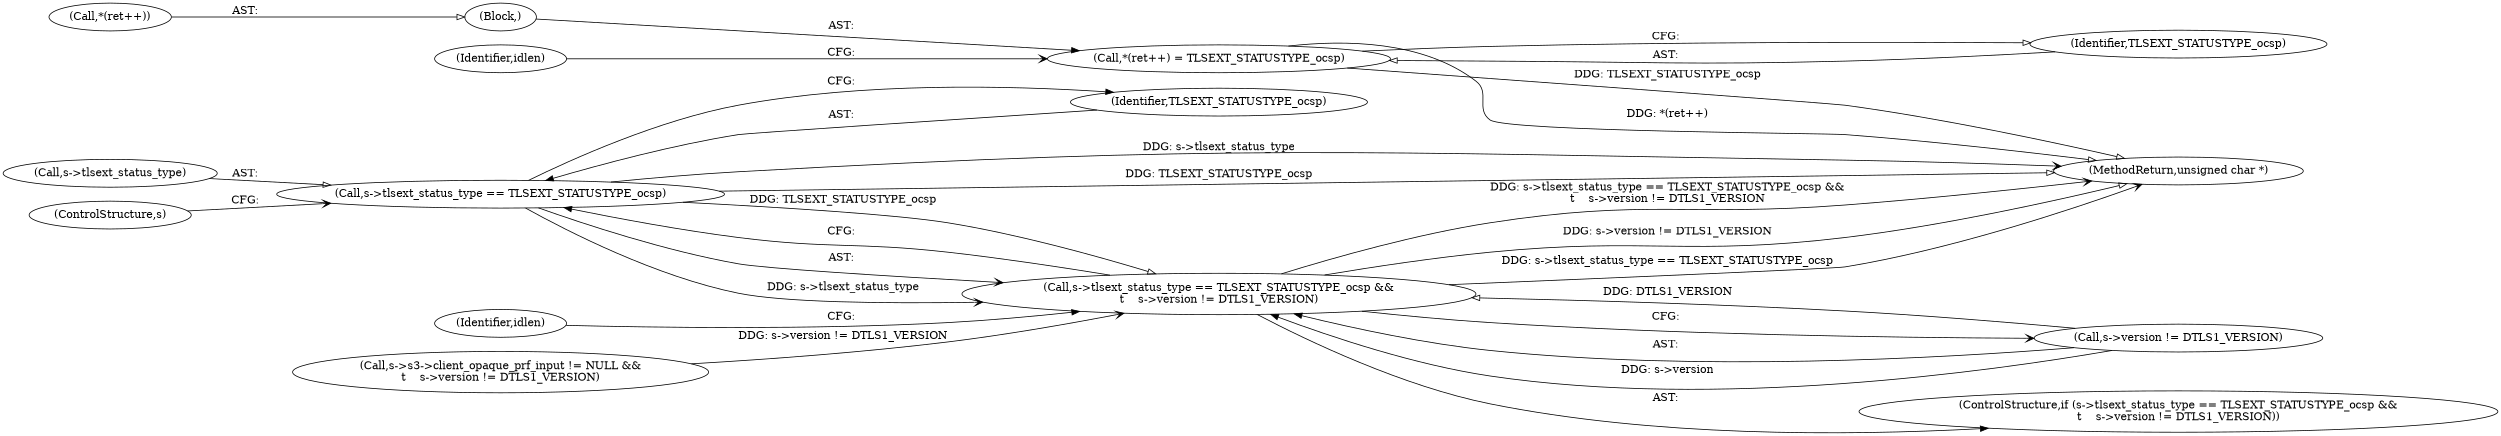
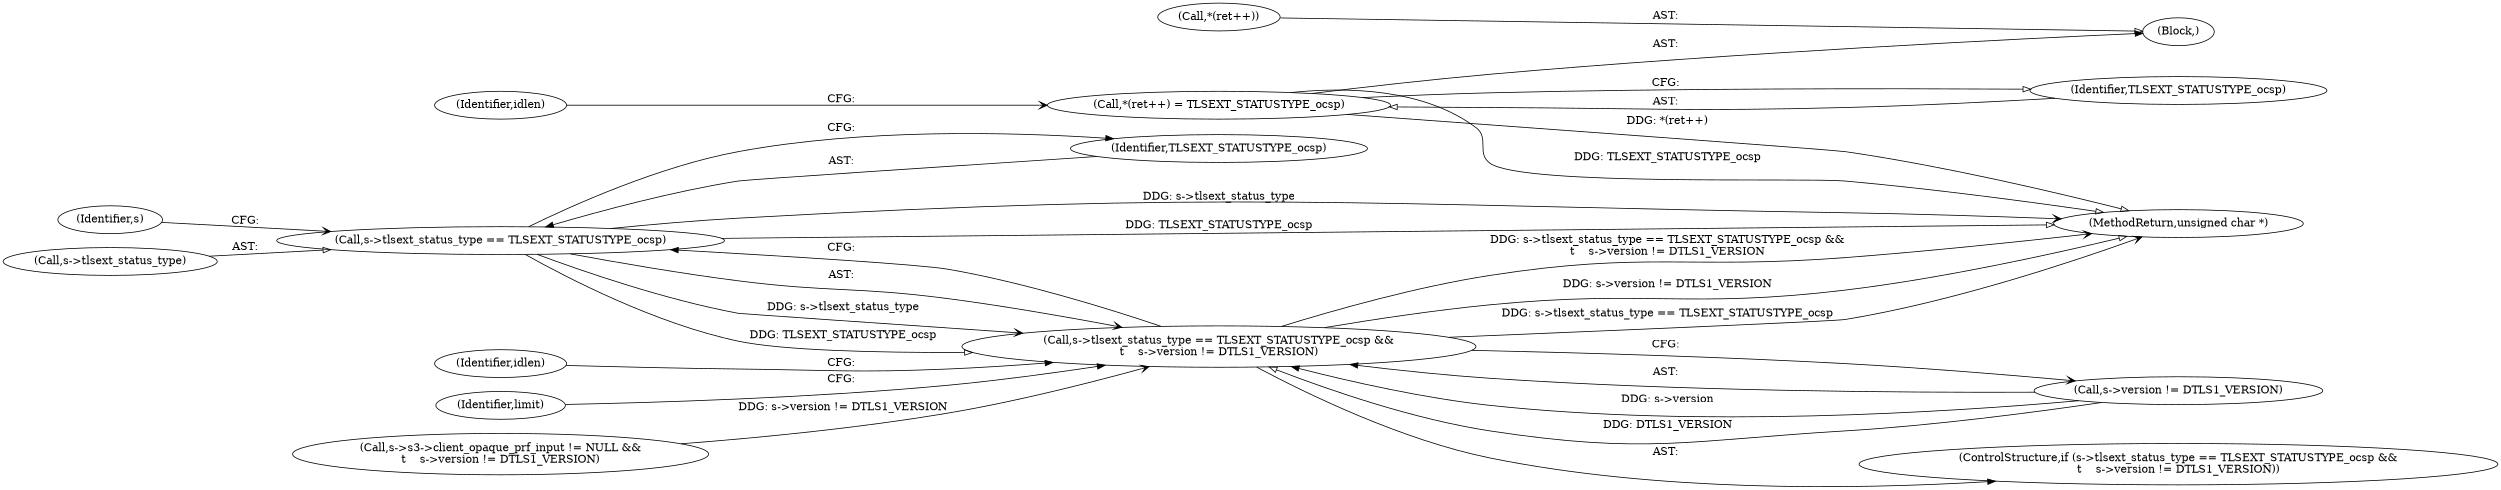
edge "(Block,)" -> "(Call,*(ret++) = TLSEXT_STATUSTYPE_ocsp)": reversed
node "(ControlStructure,s)": label "(ControlStructure,s)" -> "(Identifier,s)"
node "(Identifier,limit)": added
